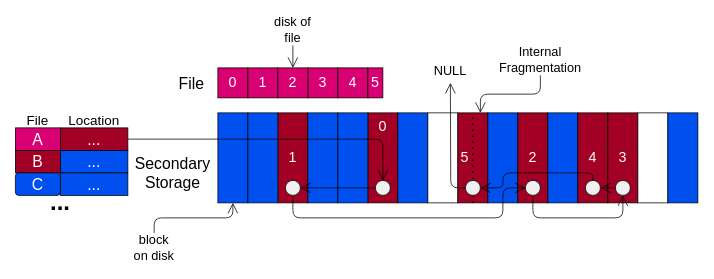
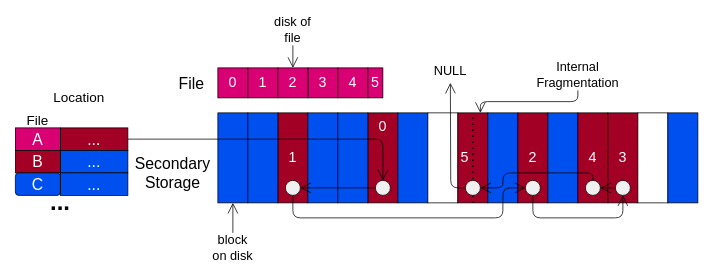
node "Internal Fragmentation": moved (540, 60) -> (578, 75)
node "Location": moved (94, 120) -> (79, 98)
node "block on disk": moved (154, 248) -> (233, 248)
